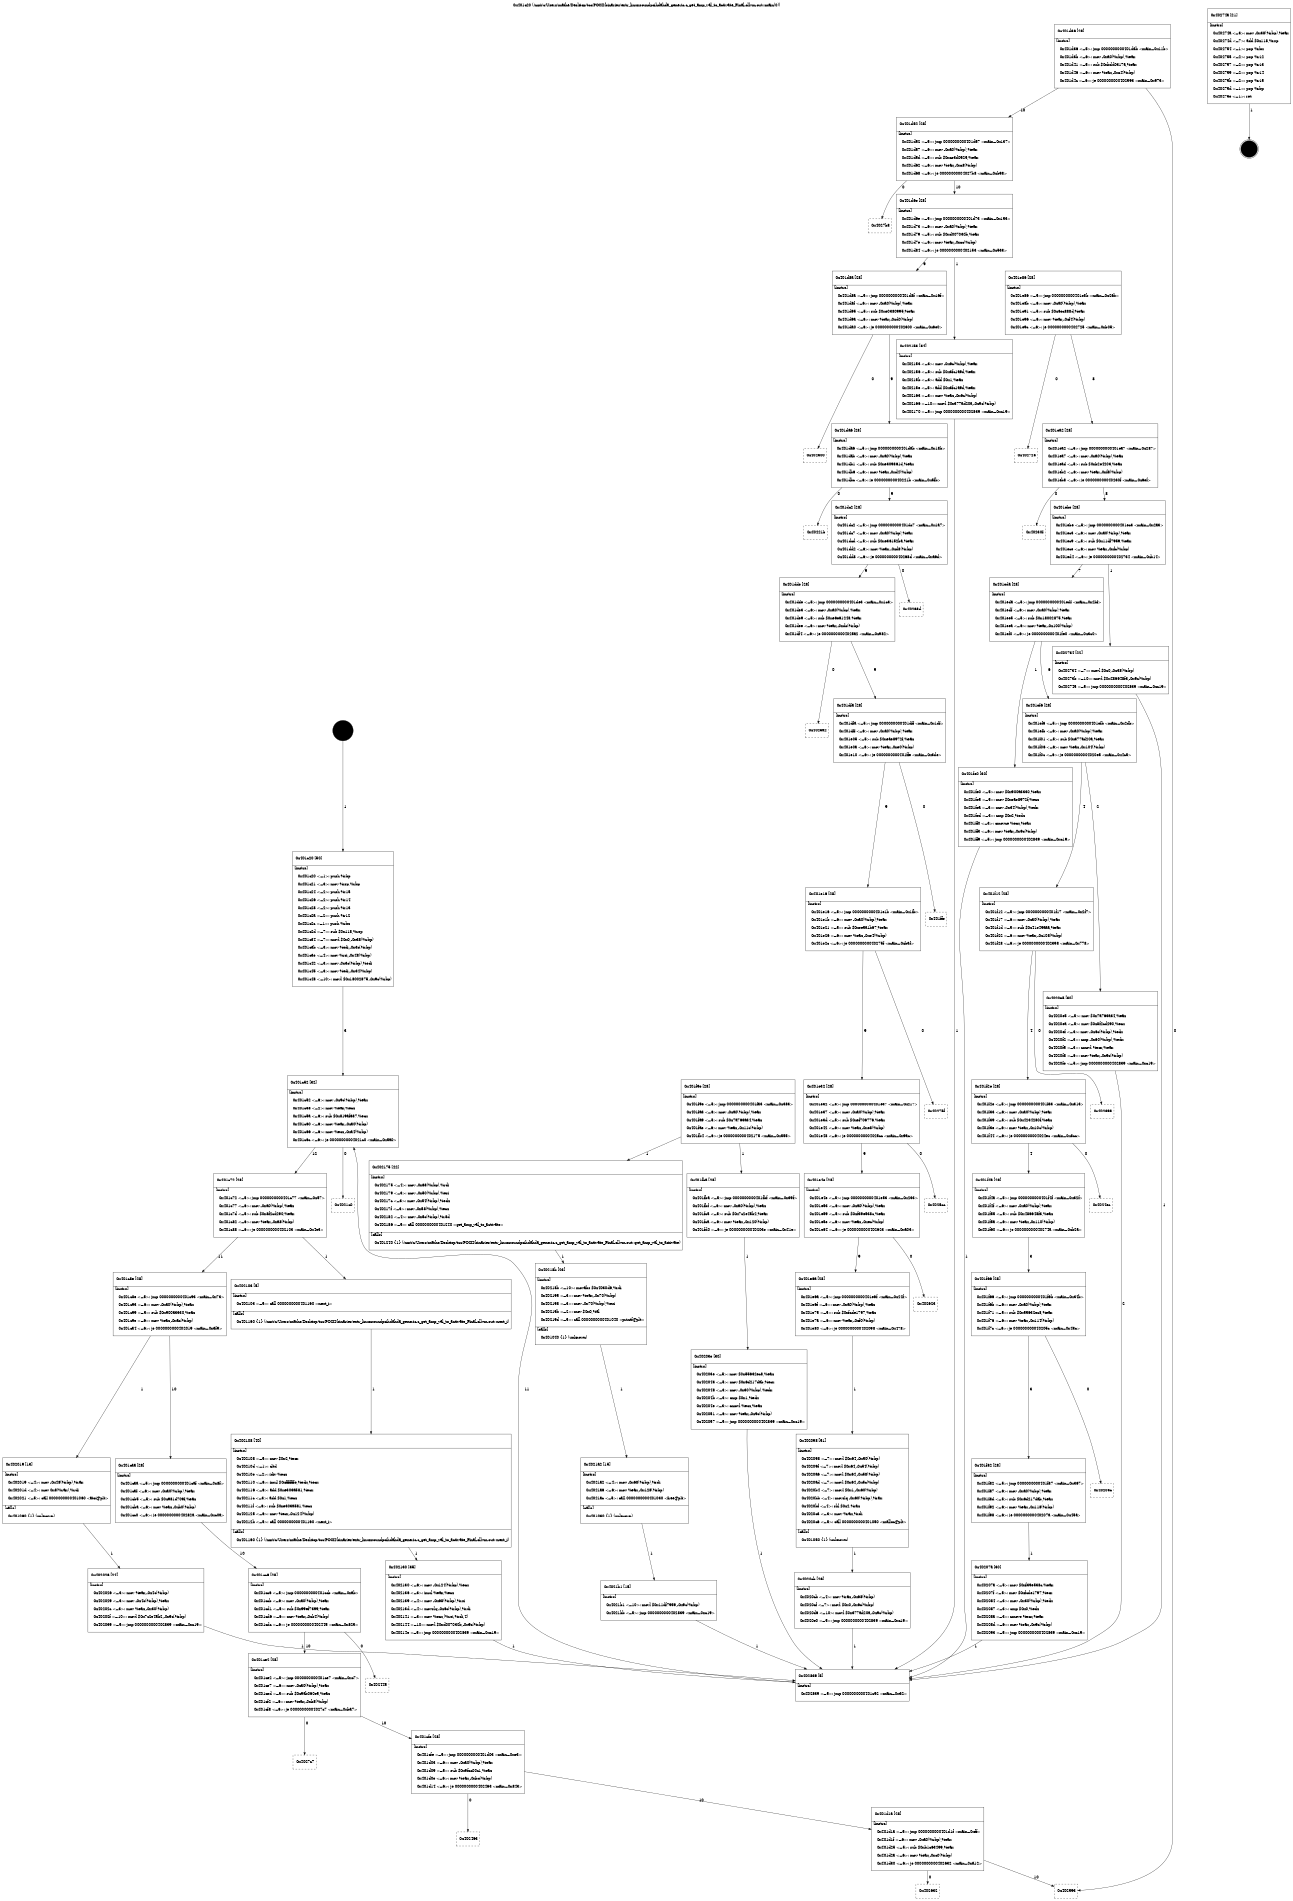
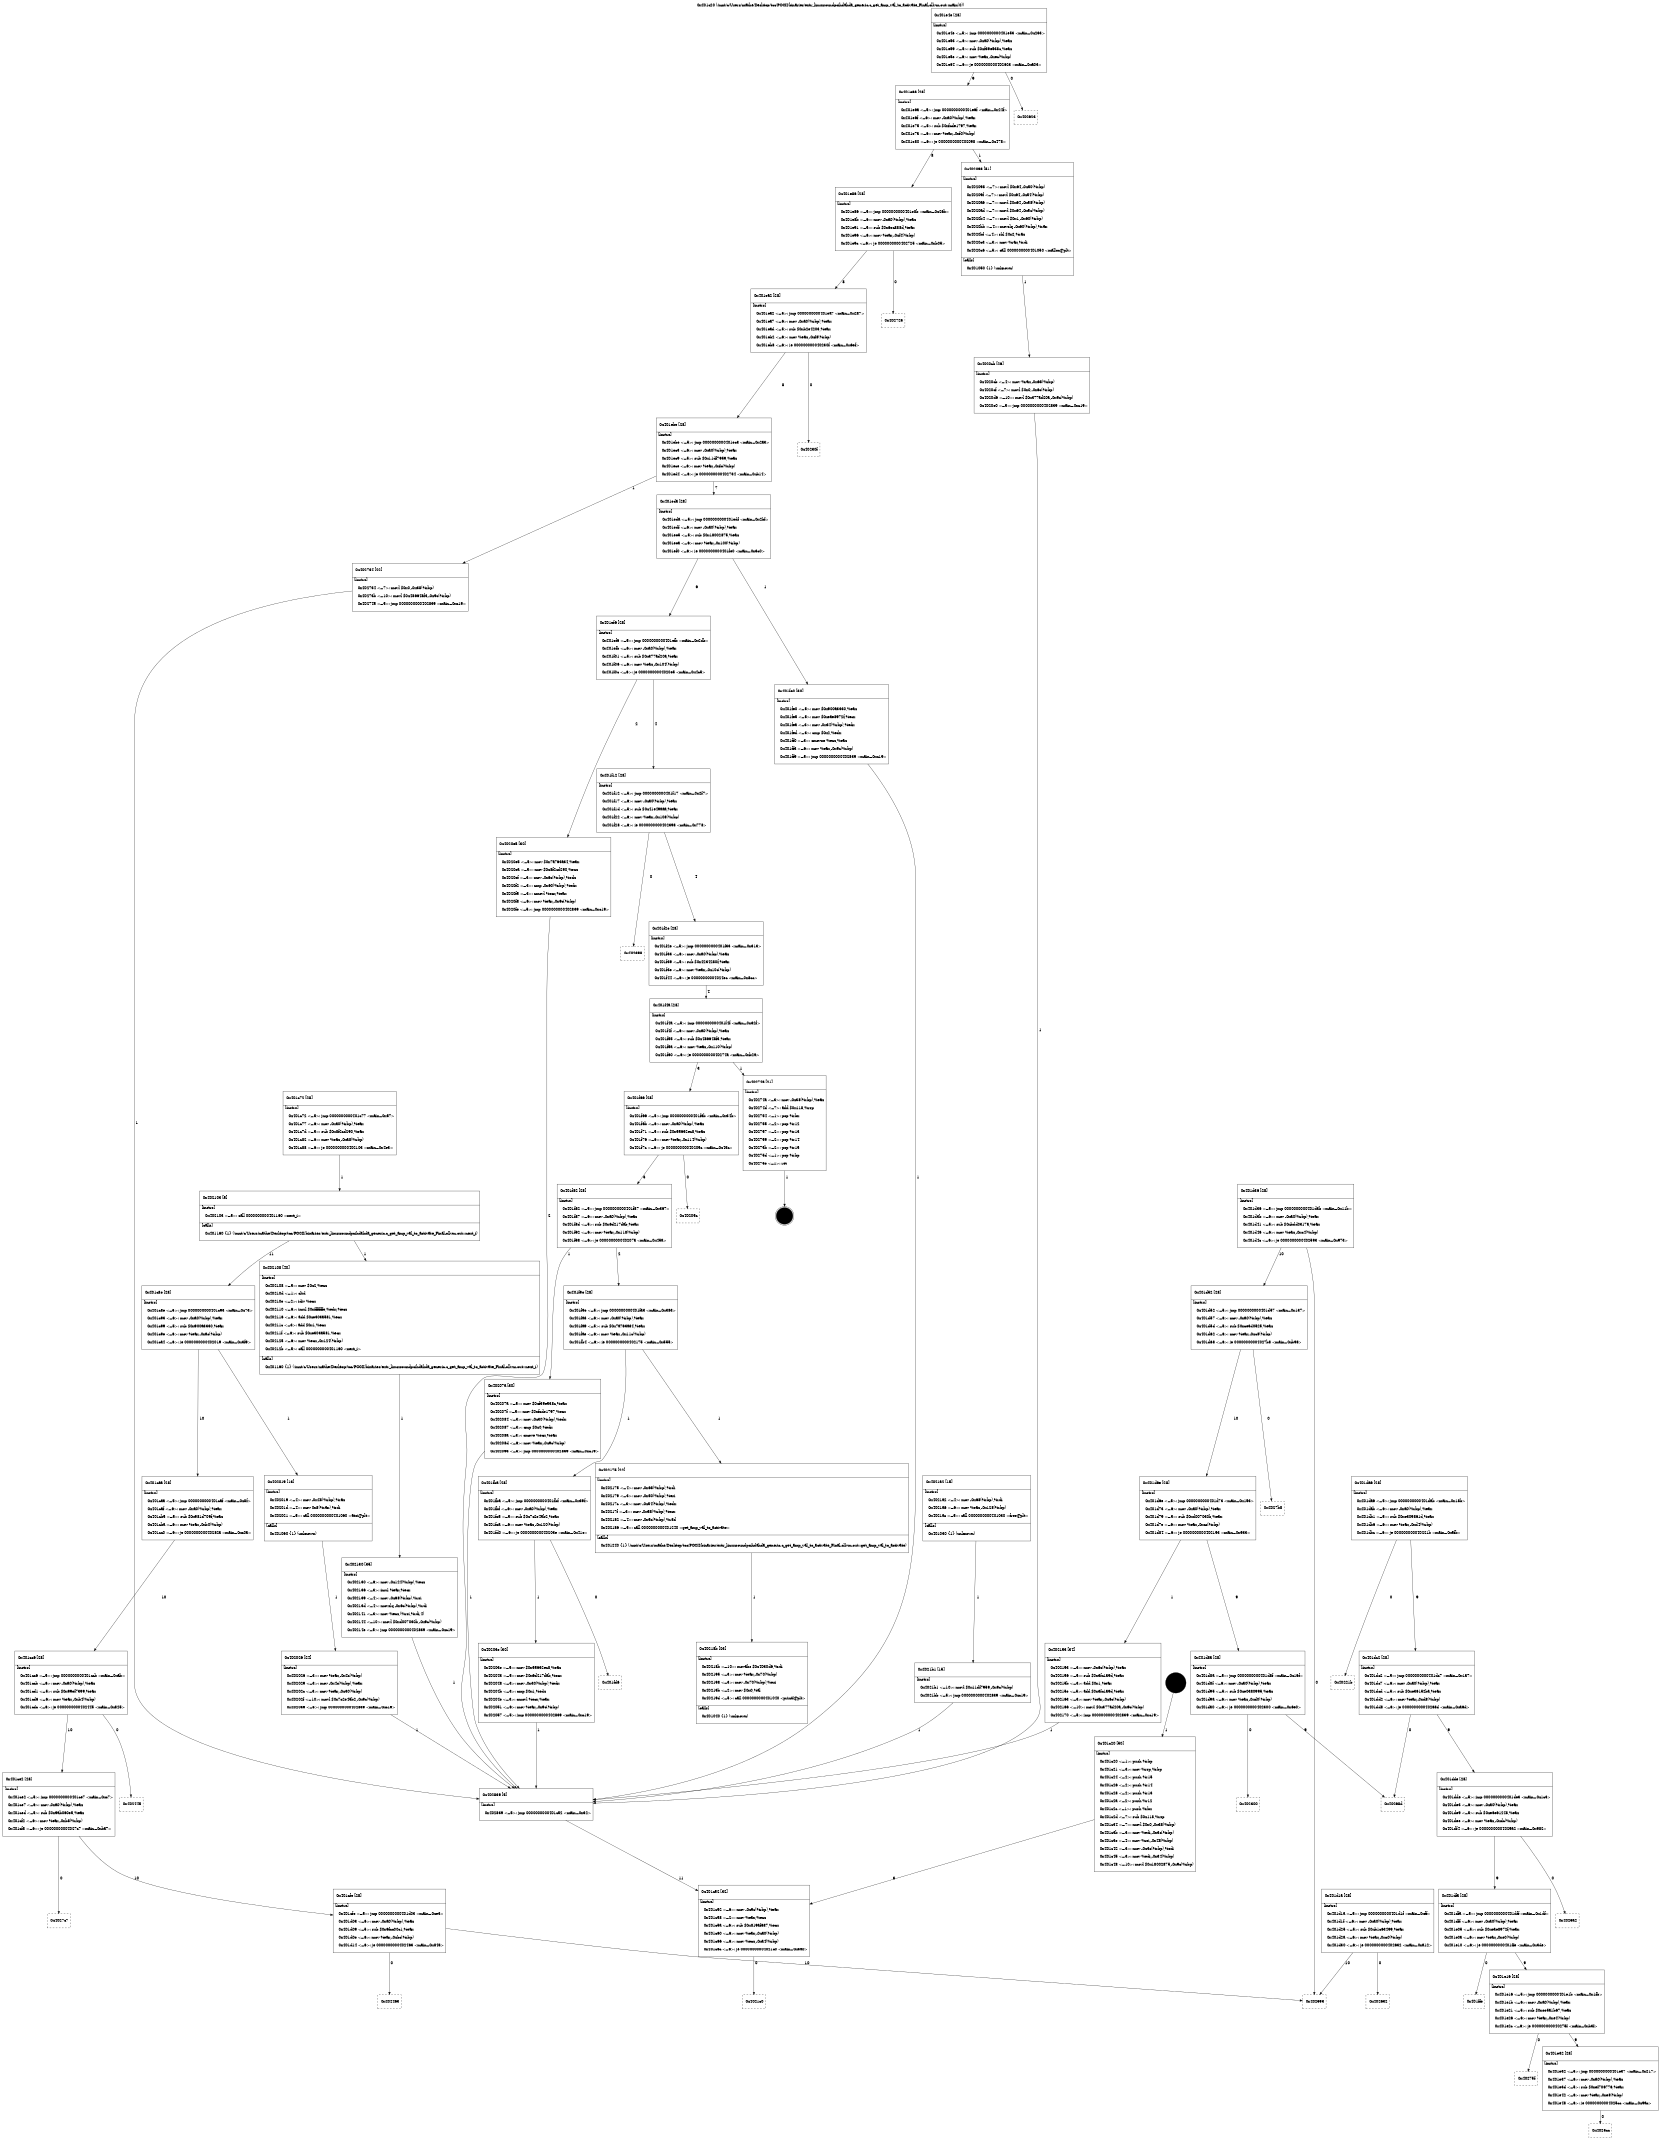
edge "0x401e6a [28]" -> "0x401e86 [28]": added, label "8"
edge "0x401d8a [28]" -> "0x401da6 [28]": now "0x401d8a [28]" -> "0x40268d"
edge "0x401f4a [28]" -> "0x40274a [21]": added, label "1"
edge "0x401e32 [28]" -> "0x401e4e [28]": removed, label "9"
edge "0x401c52 [32]" -> "0x401c72 [28]": removed, label "12"
node "0x4024ec": removed
edge "0x401c72 [28]" -> "0x401c8e [28]": now "0x402103 [5]" -> "0x401c8e [28]"
edge "0x401f82 [28]" -> "0x401f9e [28]": added, label "2"
edge "0x40218b [23]" -> "0x4021a2 [15]": removed, label "1"
node "0x401fd6": added
edge "0x401cfe [28]" -> "0x401d1a [28]": now "0x401cfe [28]" -> "0x402593"
